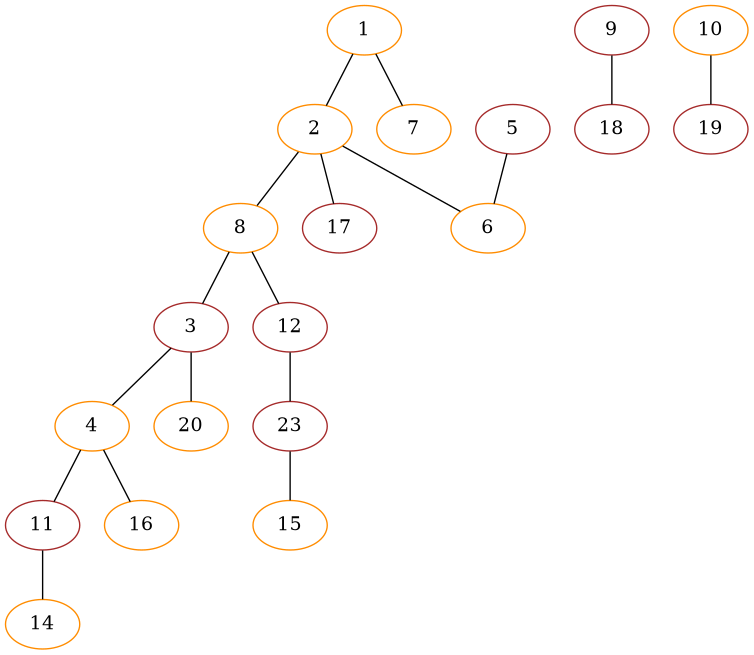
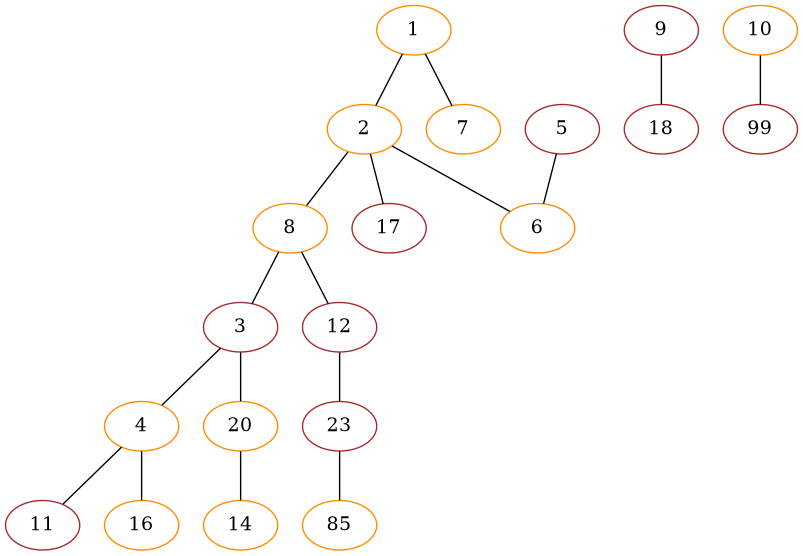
node "19": label "19" -> "99"
node "15": label "15" -> "85"
edge "11" -- "14": now "20" -- "14"
